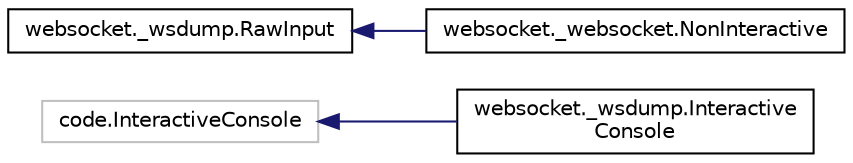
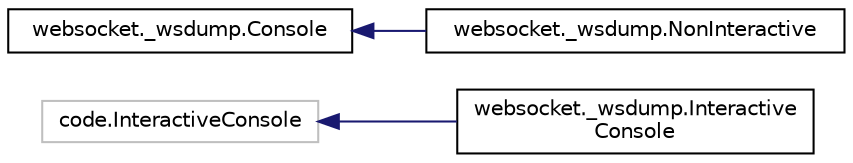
node "websocket._wsdump.RawInput": label "websocket._wsdump.RawInput" -> "websocket._wsdump.Console"
node "websocket._websocket.NonInteractive": label "websocket._websocket.NonInteractive" -> "websocket._wsdump.NonInteractive"
